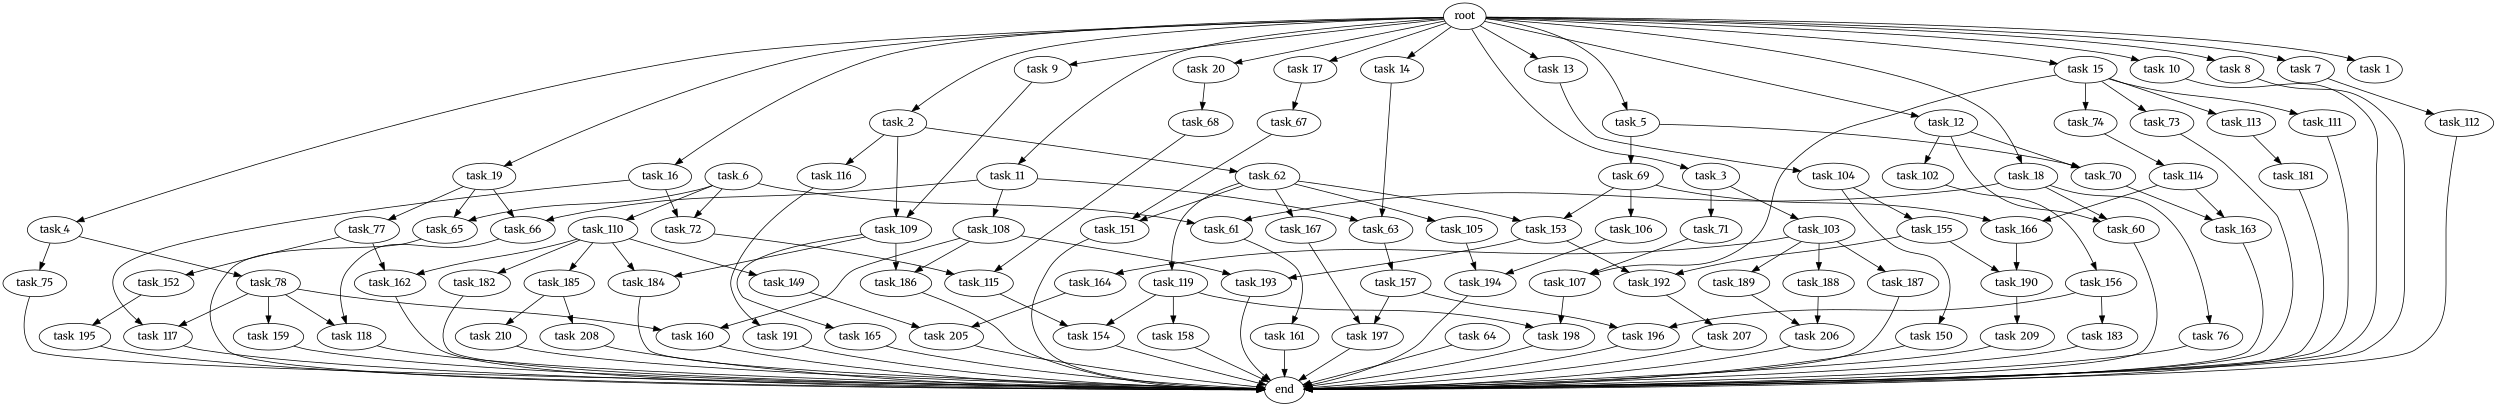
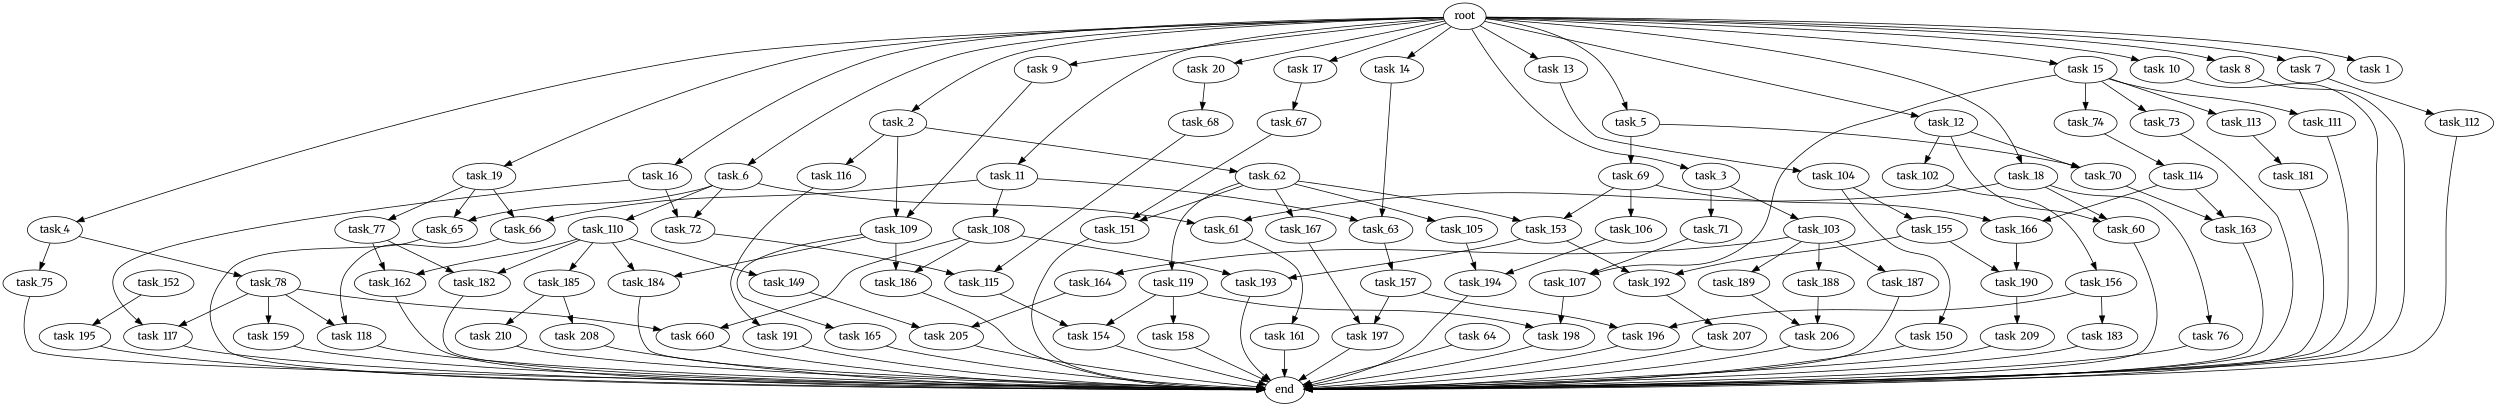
edge "root" -> "task_6": added
edge "task_77" -> "task_152": now "task_77" -> "task_182"
node "task_160": label "task_160" -> "task_660"
